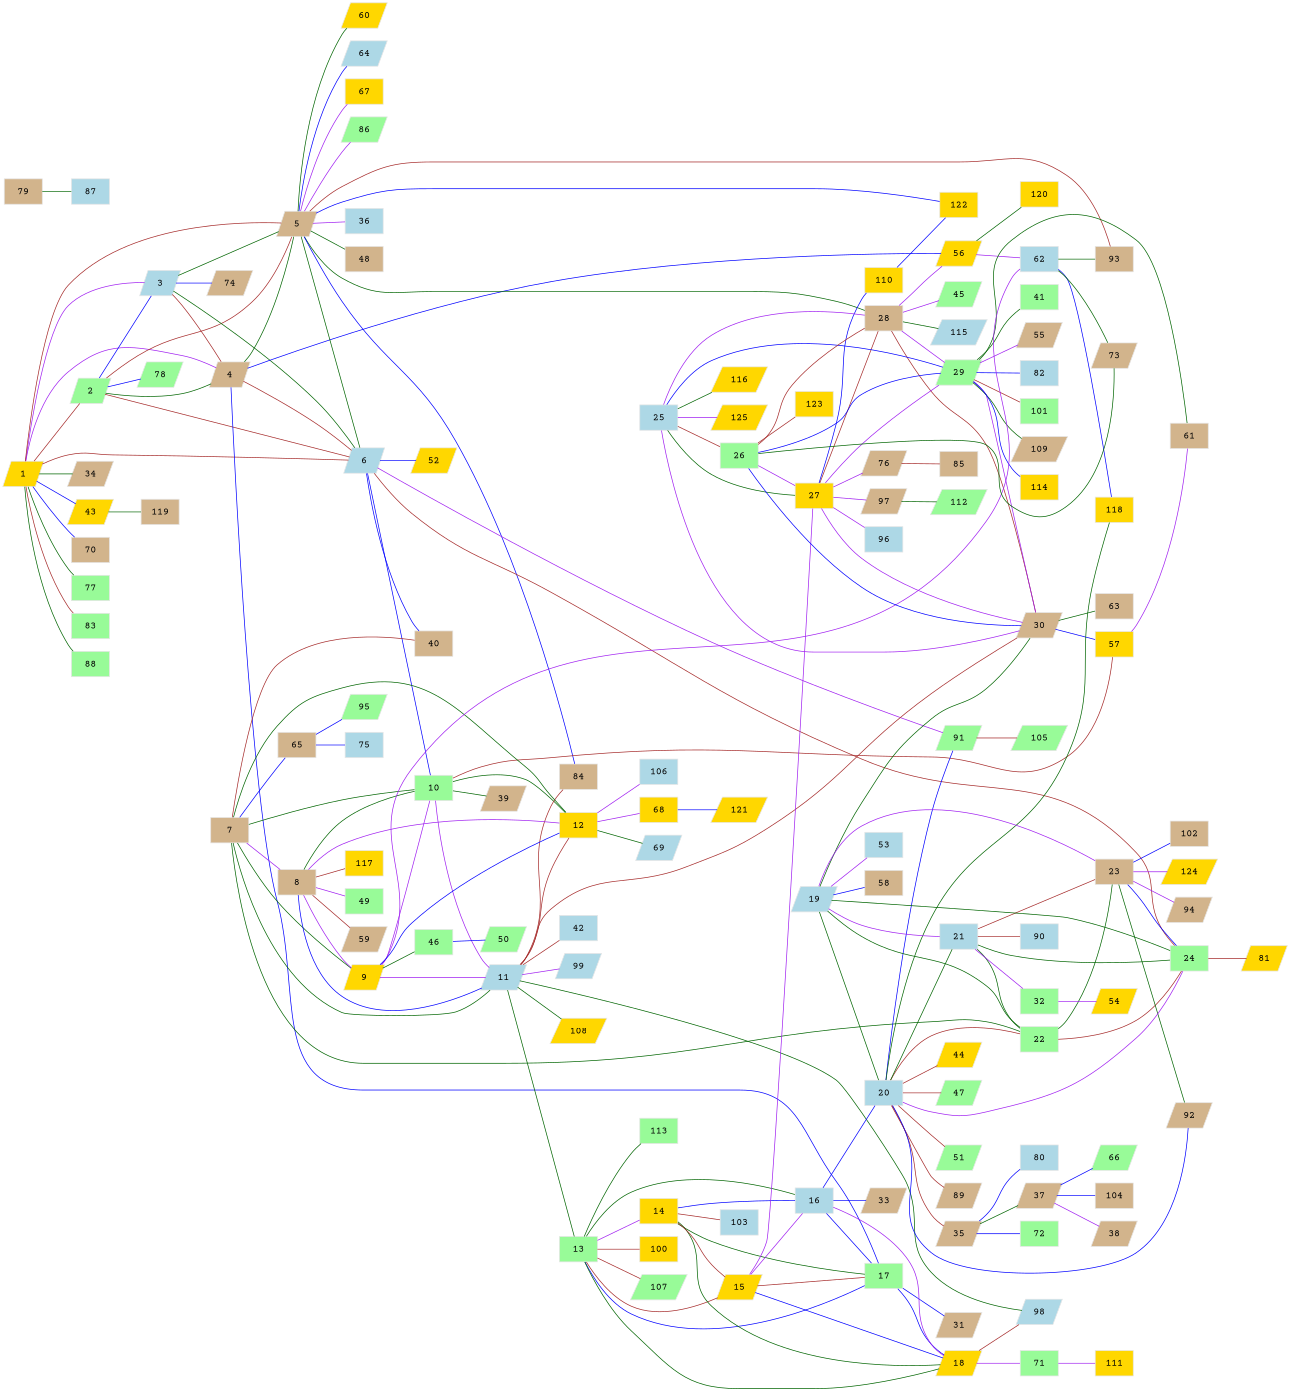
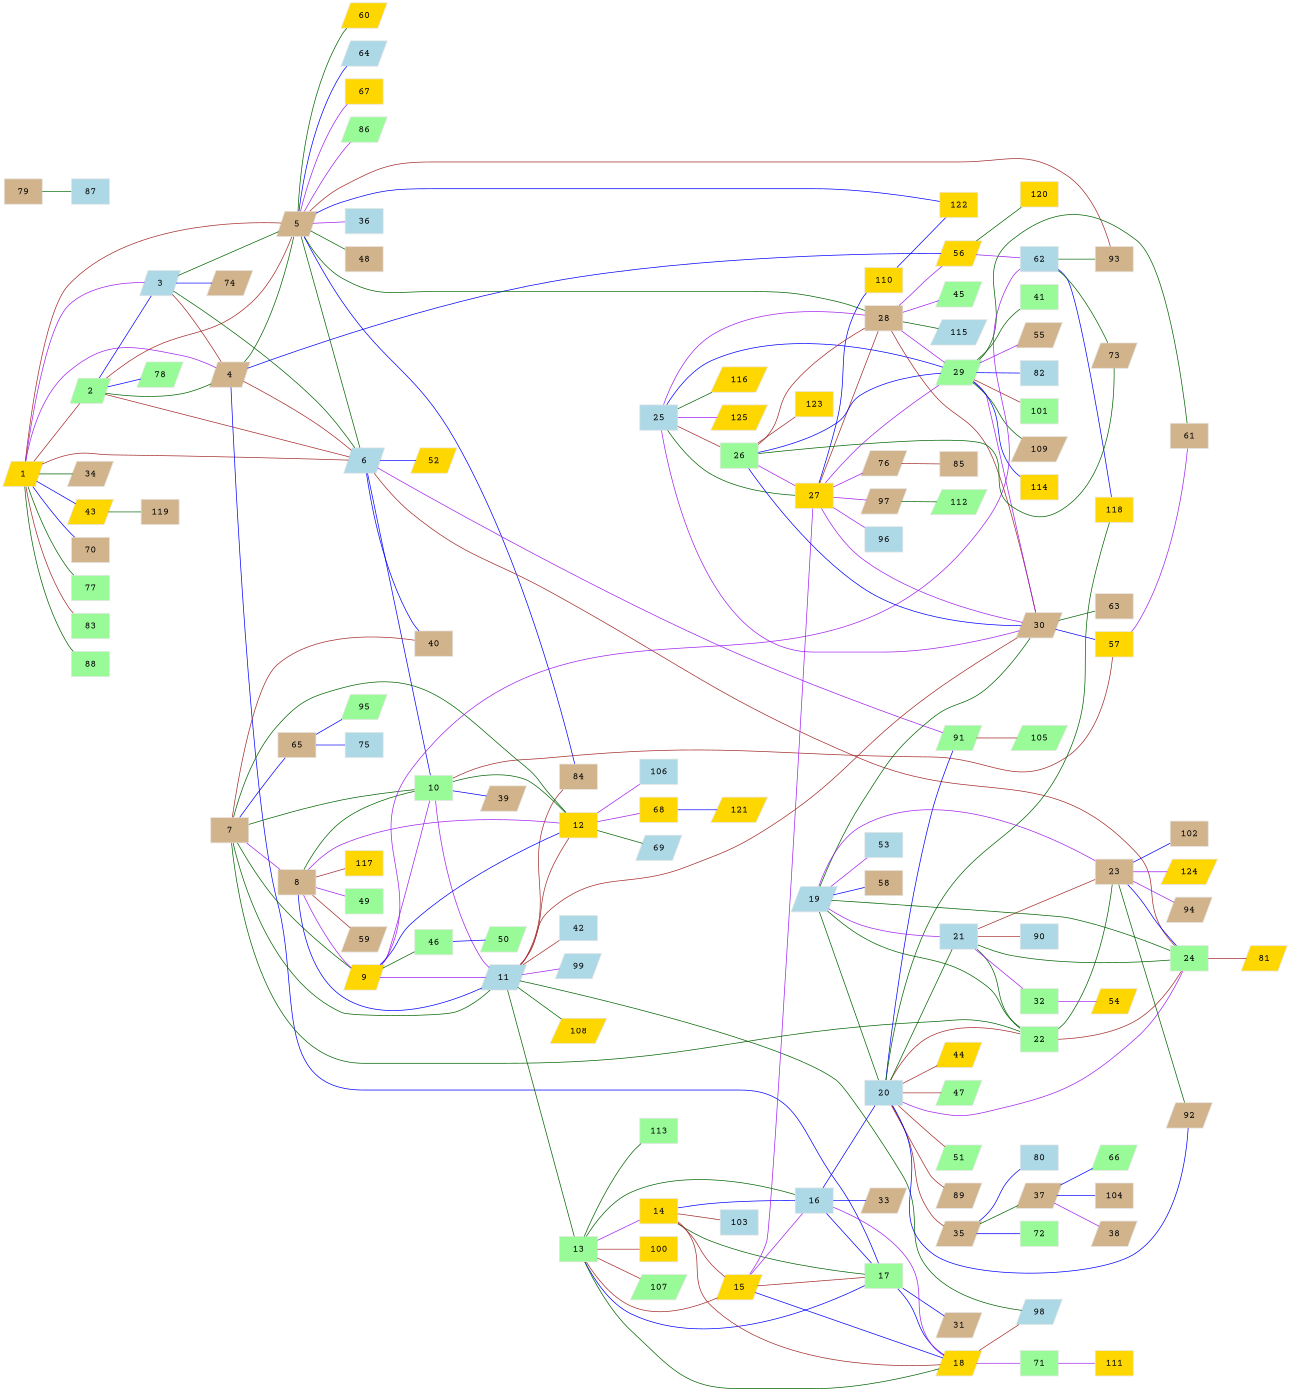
edge "10" -- "39": color darkgreen -> blue
edge "14" -- "18": color darkgreen -> brown
